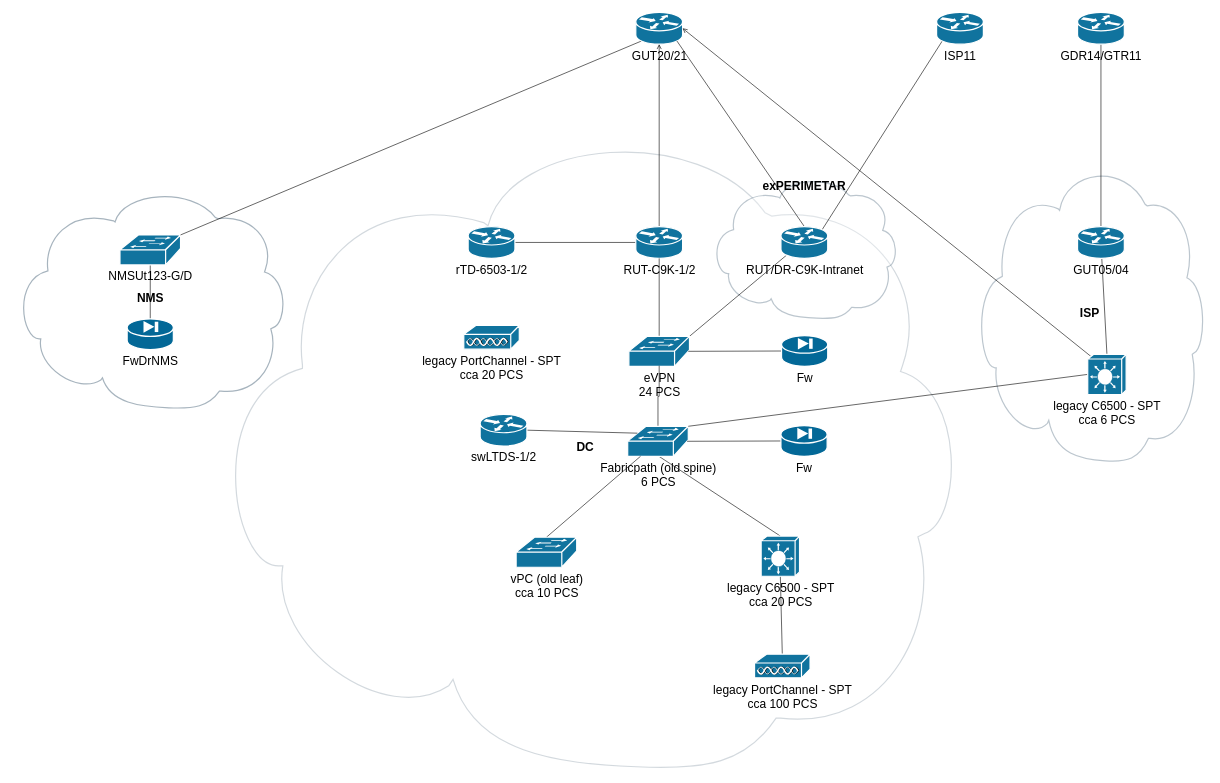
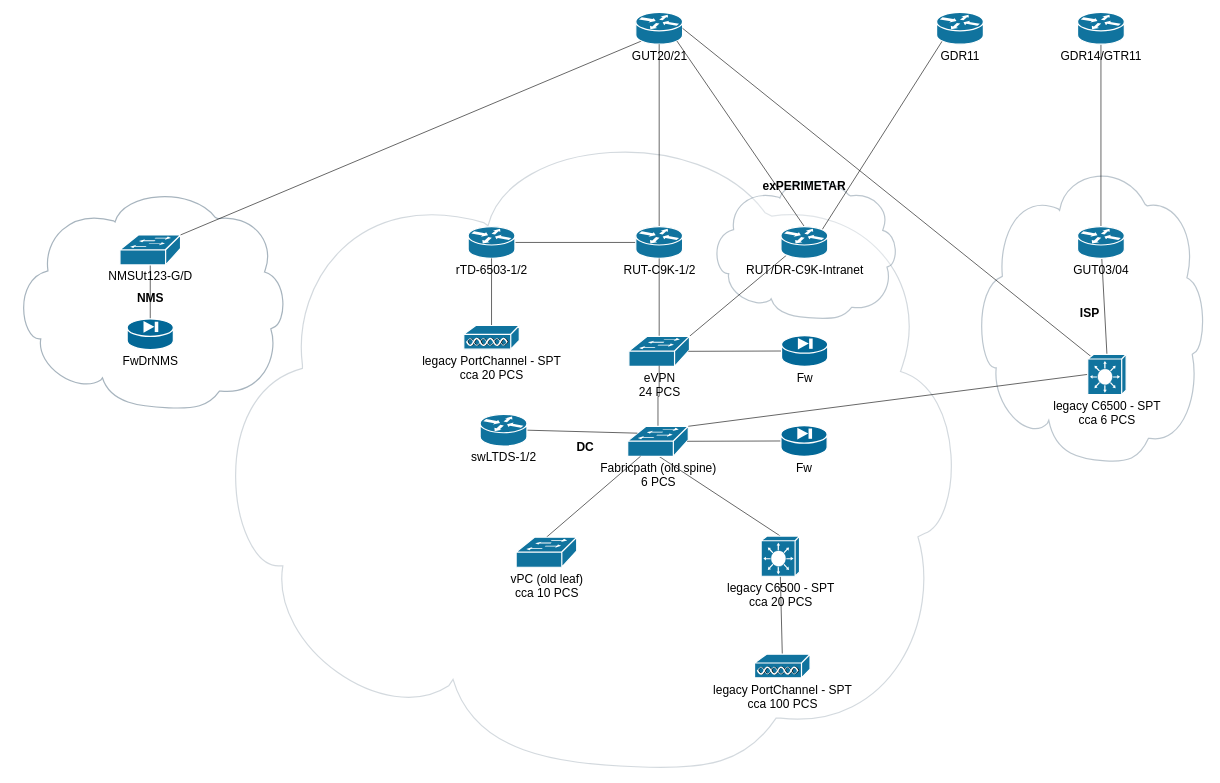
edge "legacy C6500 - SPT cca 6 PCS" -> "GUT20/21": arrowhead open -> none
edge "RUT-C9K-1/2" -> "GUT20/21": arrowhead open -> none
node "ISP11": label "ISP11" -> "GDR11"
node "GUT05/04": label "GUT05/04" -> "GUT03/04"
edge "rTD-6503-1/2" -- "legacy PortChannel - SPT cca 20 PCS": added
